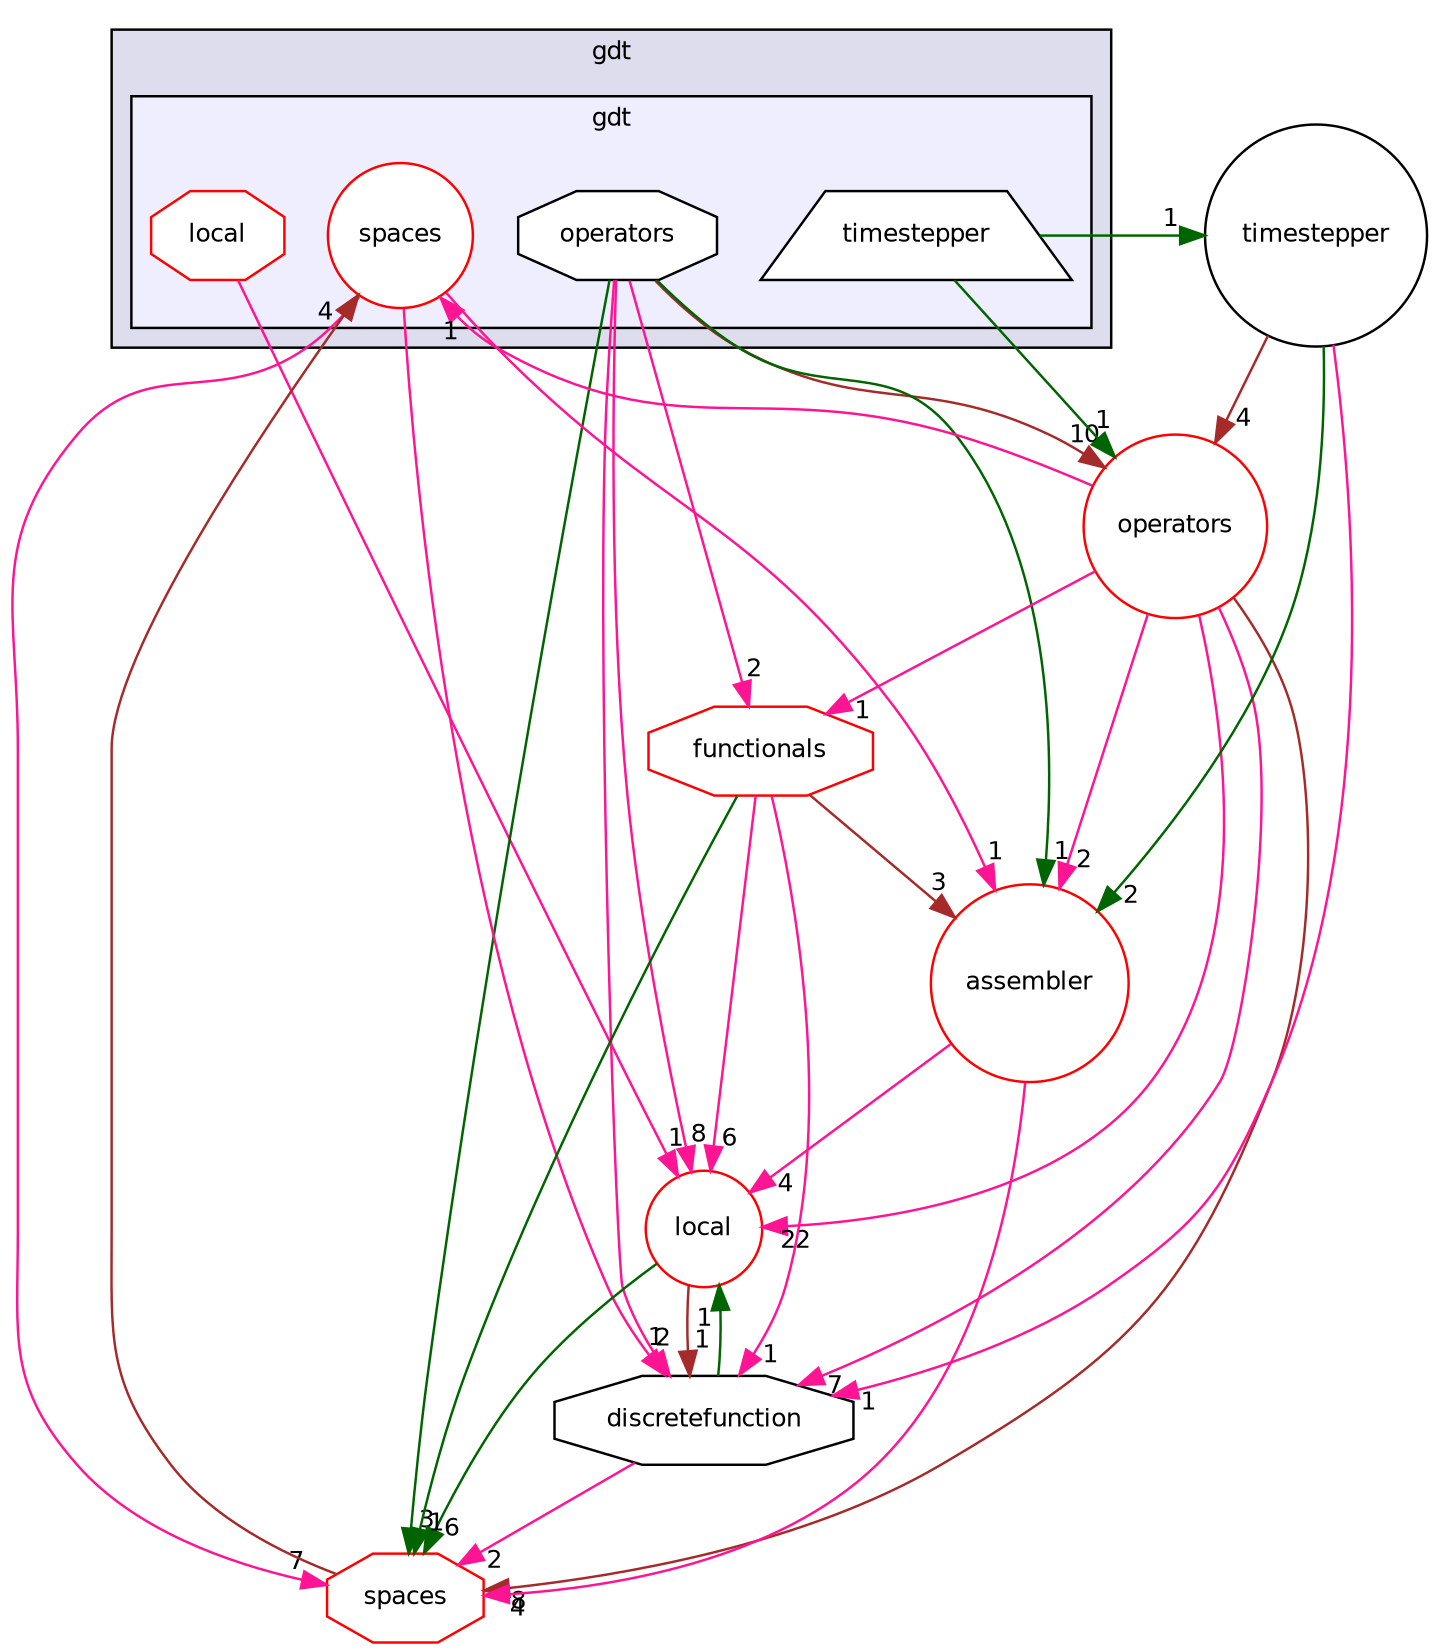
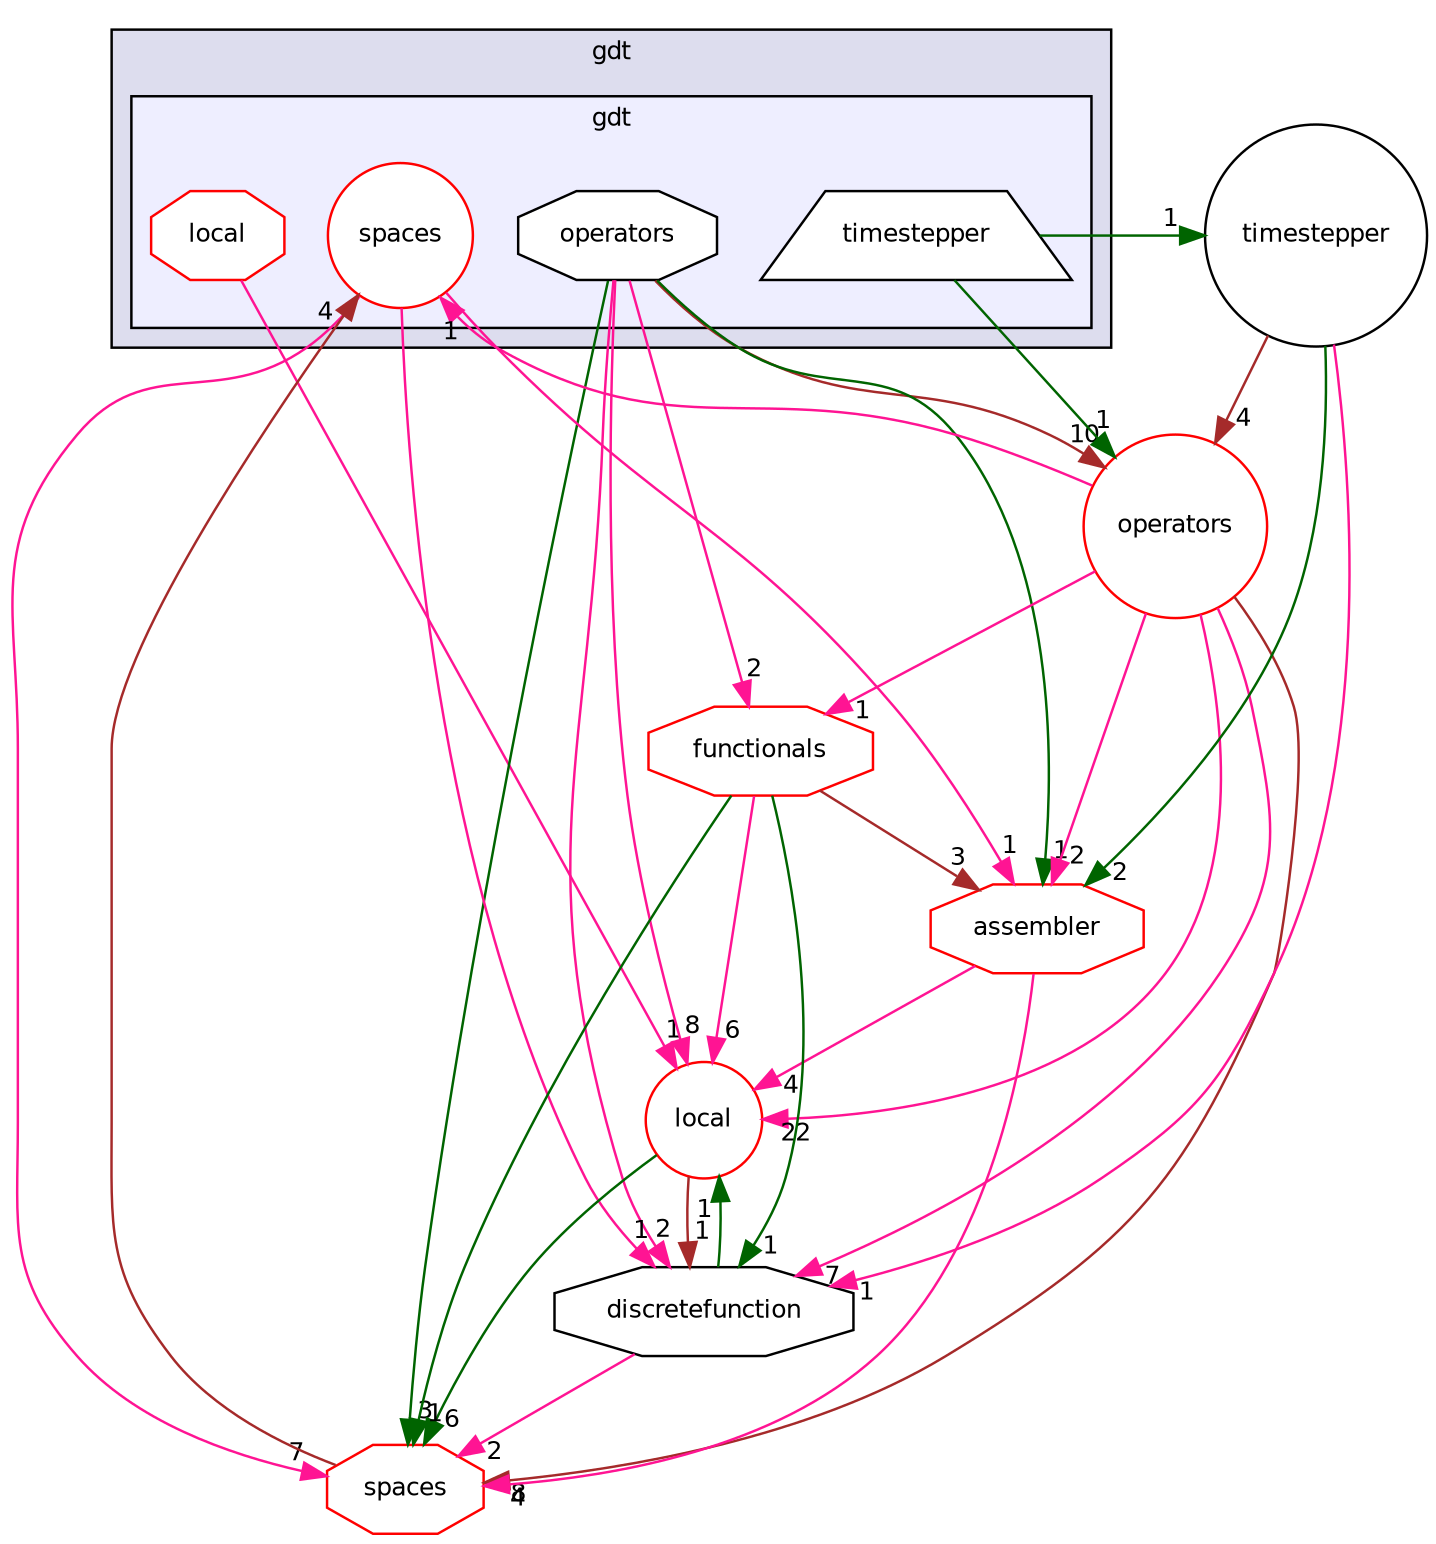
node "assembler": shape circle -> octagon
edge "functionals" -> "discretefunction": color deeppink -> darkgreen
